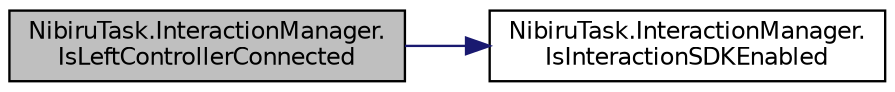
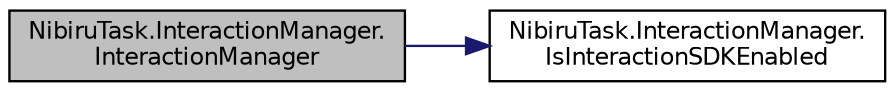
node "NibiruTask.InteractionManager. IsLeftControllerConnected": label "NibiruTask.InteractionManager. IsLeftControllerConnected" -> "NibiruTask.InteractionManager. InteractionManager"
